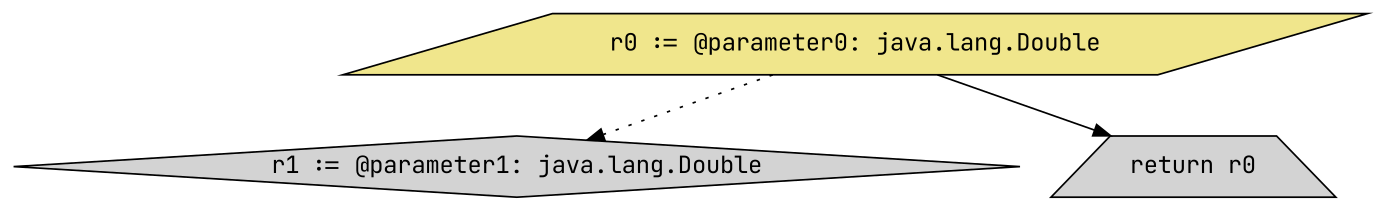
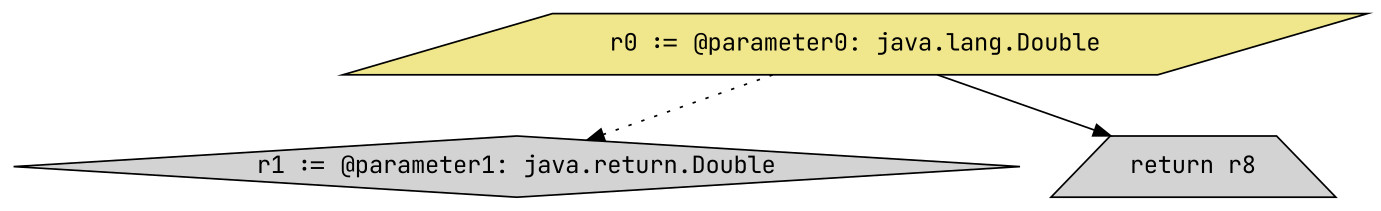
node "r1 := @parameter1: java.lang.Double": label "r1 := @parameter1: java.lang.Double" -> "r1 := @parameter1: java.return.Double"
node "return r0": label "return r0" -> "return r8"
